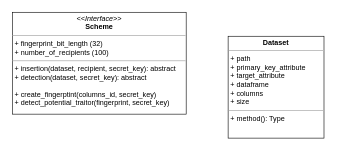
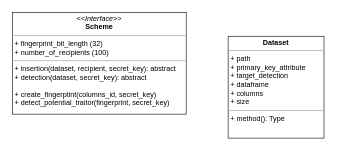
node "Dataset + path + primary_key_attribute + target_attribute + dataframe + columns + size + method(): Type": label "Dataset + path + primary_key_attribute + target_attribute + dataframe + columns + size + method(): Type" -> "Dataset + path + primary_key_attribute + target_detection + dataframe + columns + size + method(): Type"
